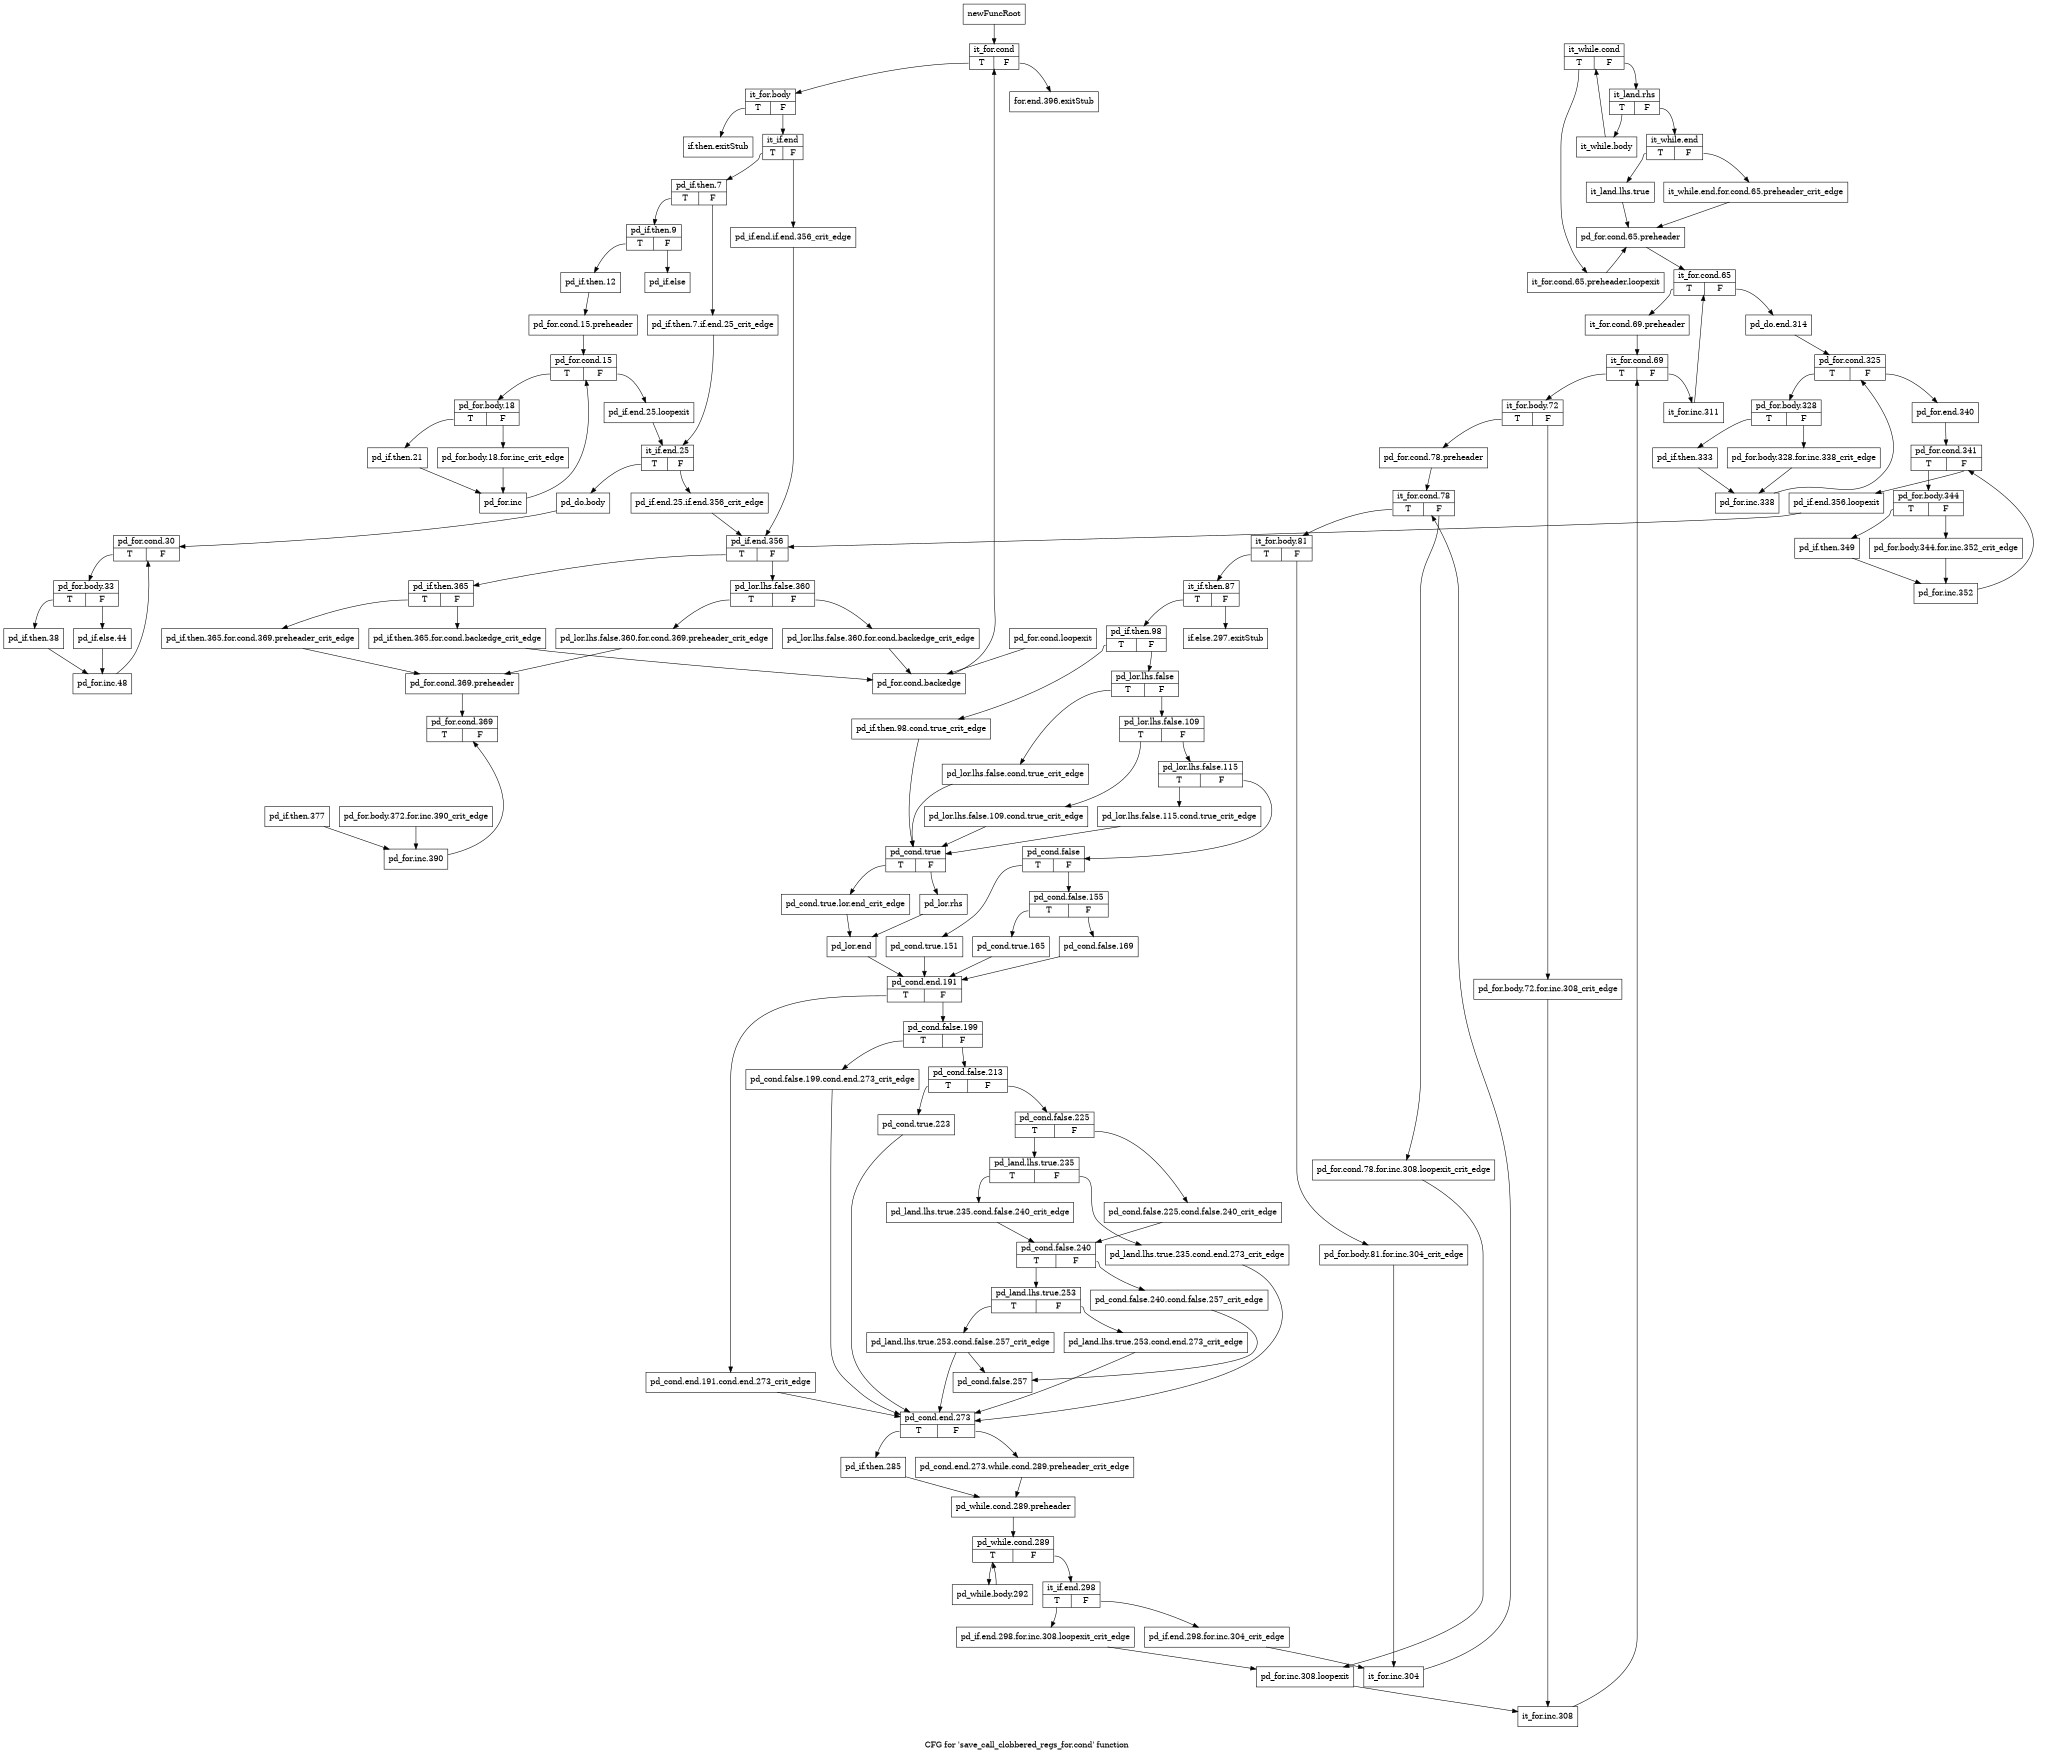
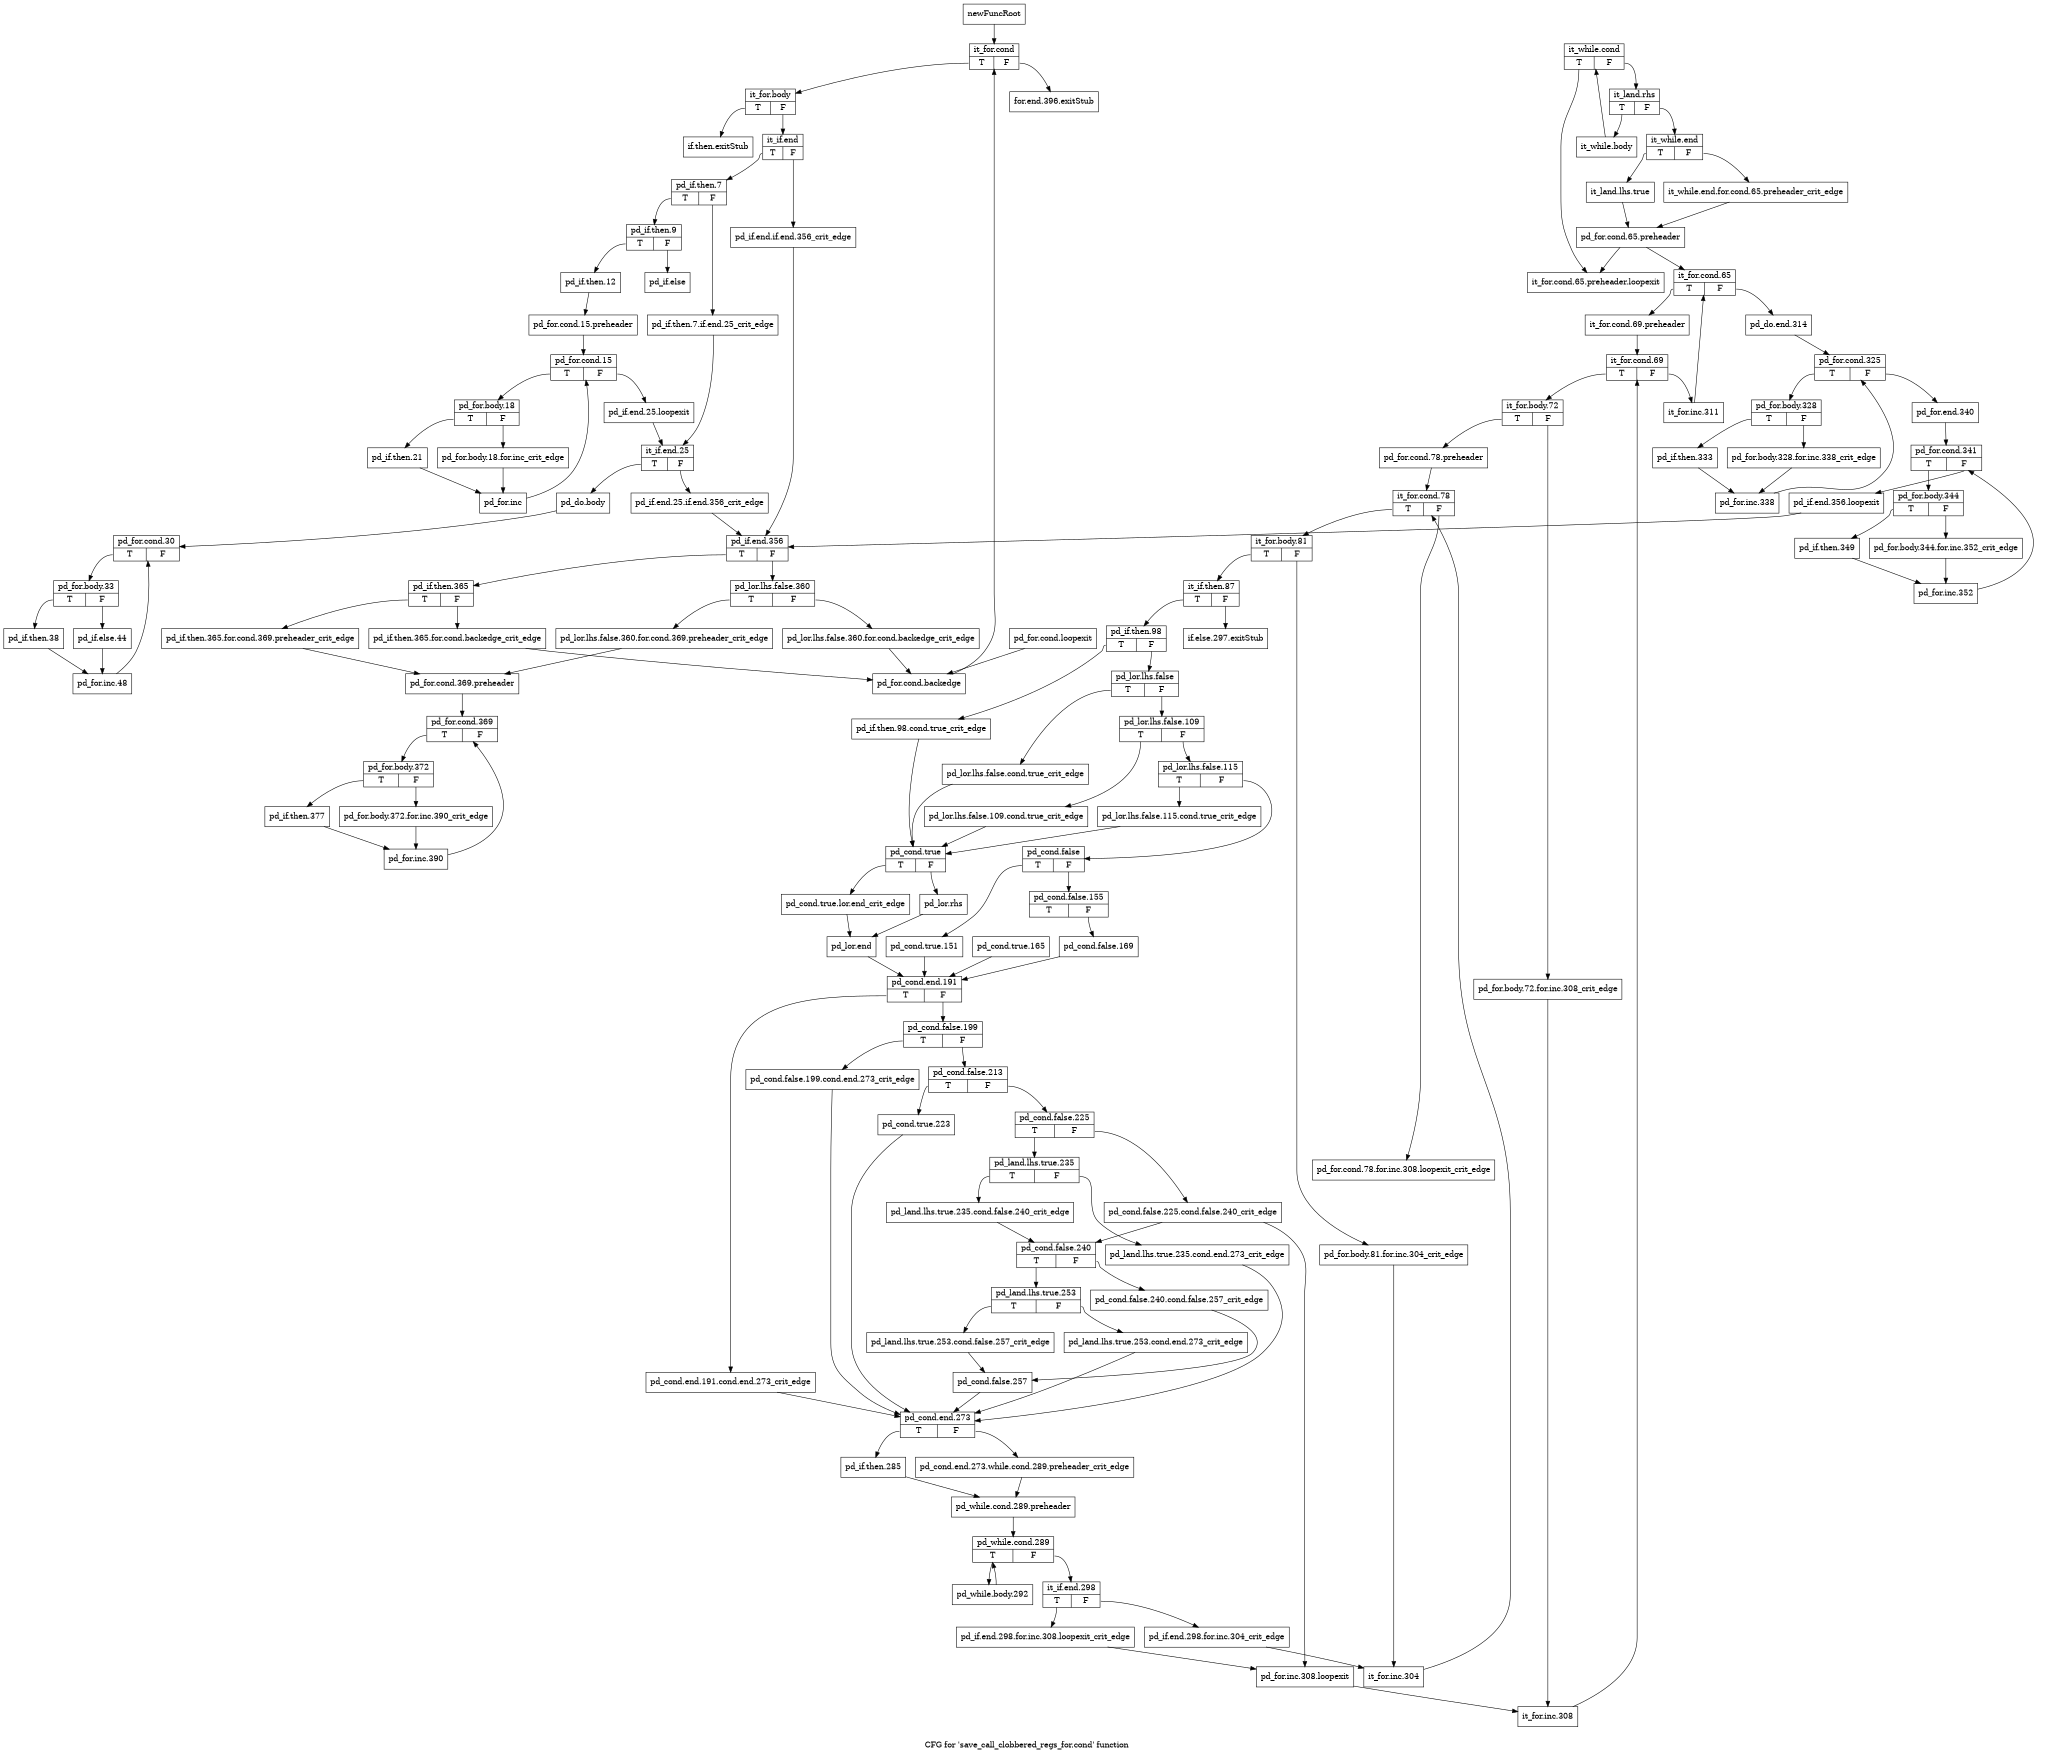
edge "it_for.cond.65.preheader.loopexit" -> "pd_for.cond.65.preheader": reversed
node "pd_for.body.372": added
edge "pd_cond.false.155" -> "pd_cond.true.165": removed
edge "pd_land.lhs.true.253.cond.false.257_crit_edge" -> "pd_cond.end.273": now "pd_cond.false.257" -> "pd_cond.end.273"
edge "pd_for.cond.78.for.inc.308.loopexit_crit_edge" -> "pd_for.inc.308.loopexit": now "pd_cond.false.225.cond.false.240_crit_edge" -> "pd_for.inc.308.loopexit"
